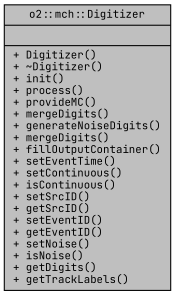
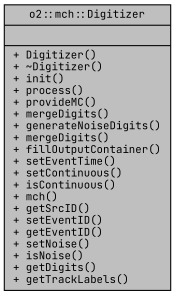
node "o2::mch::Digitizer": text "+ setSrcID()" -> "+ mch()"
